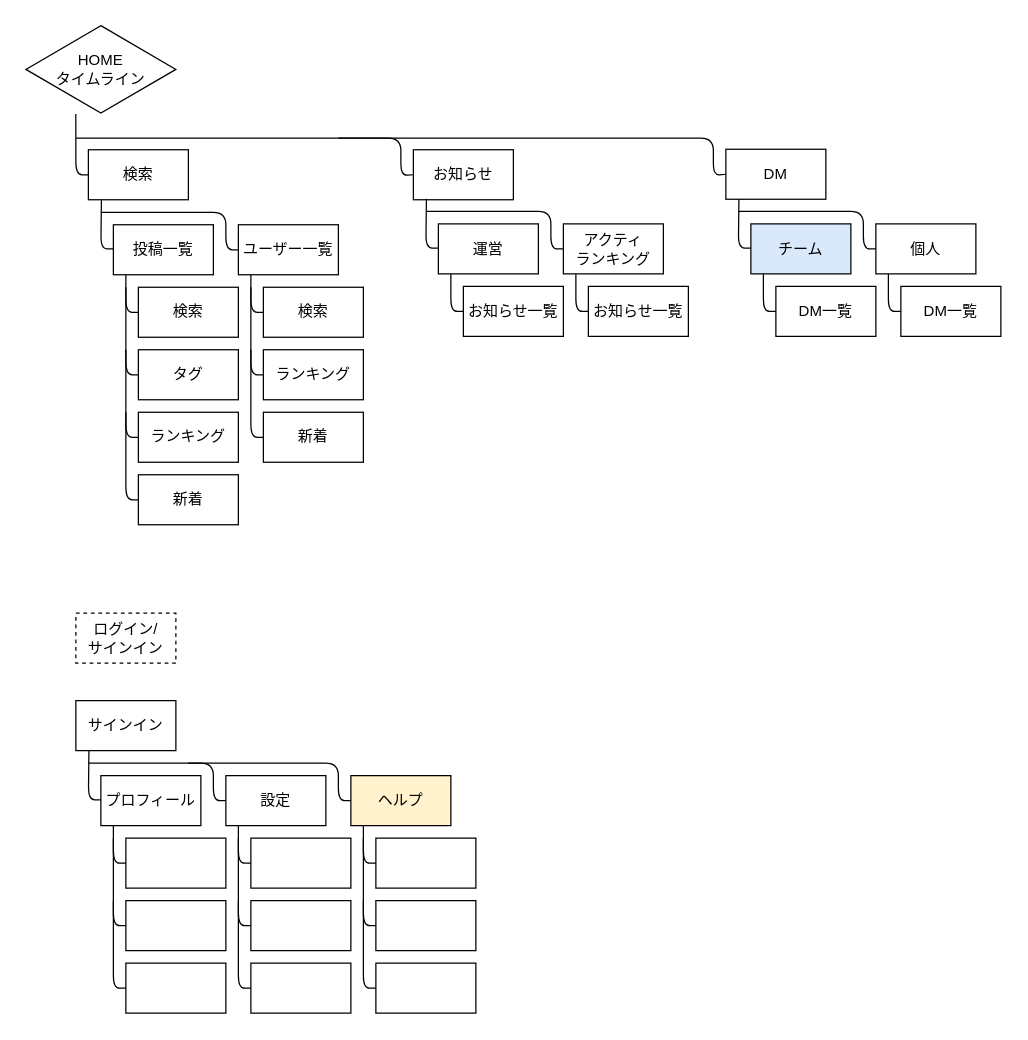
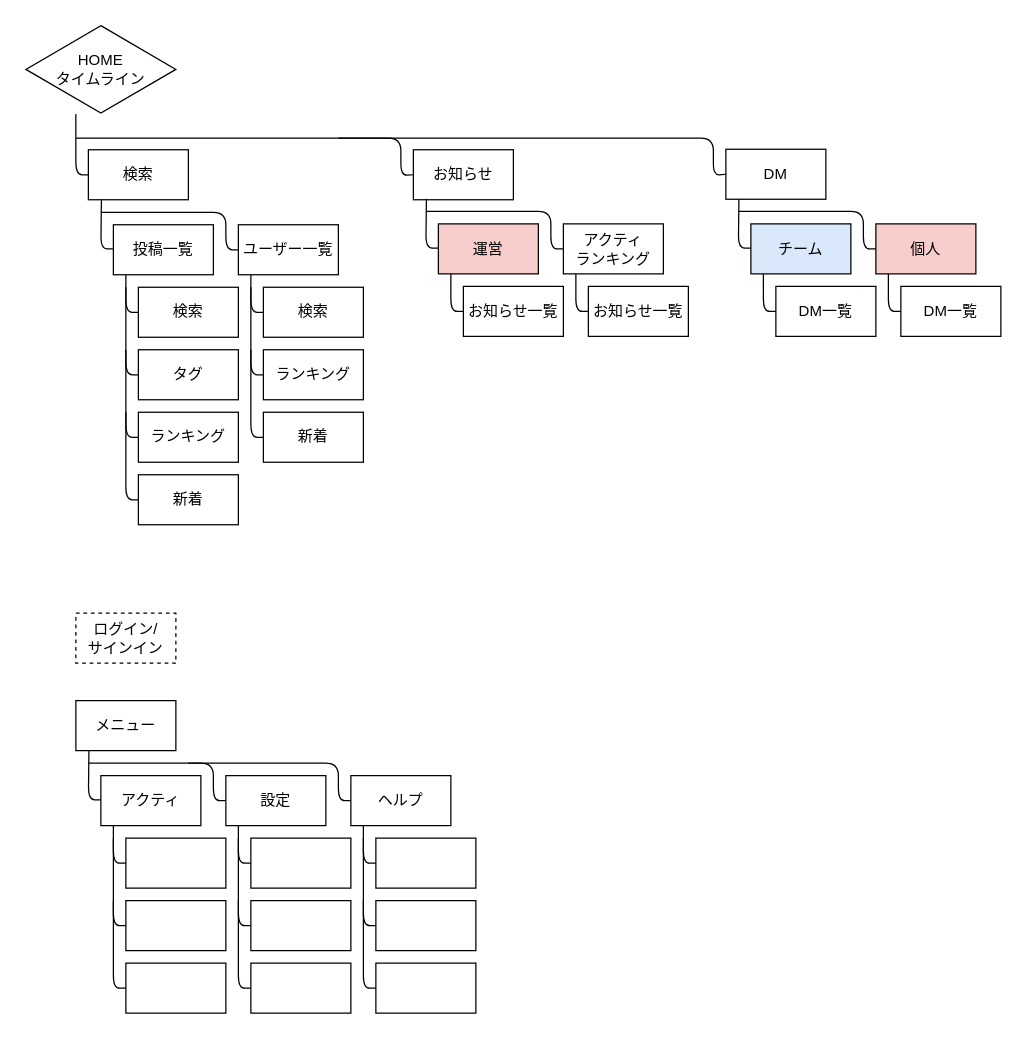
node "運営": fillcolor #ffffff -> #f8cecc
node "個人": fillcolor #ffffff -> #f8cecc
node "サインイン": label "サインイン" -> "メニュー"
node "プロフィール": label "プロフィール" -> "アクティ"
node "ヘルプ": fillcolor #fff2cc -> #ffffff
